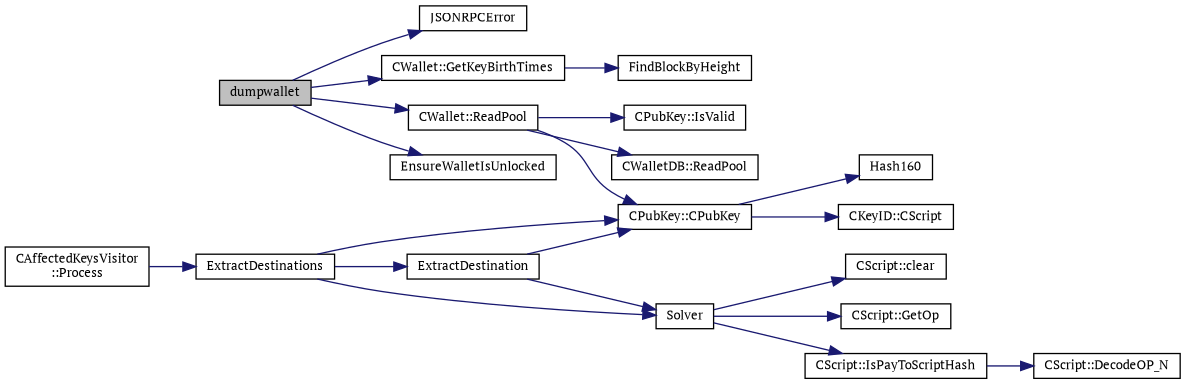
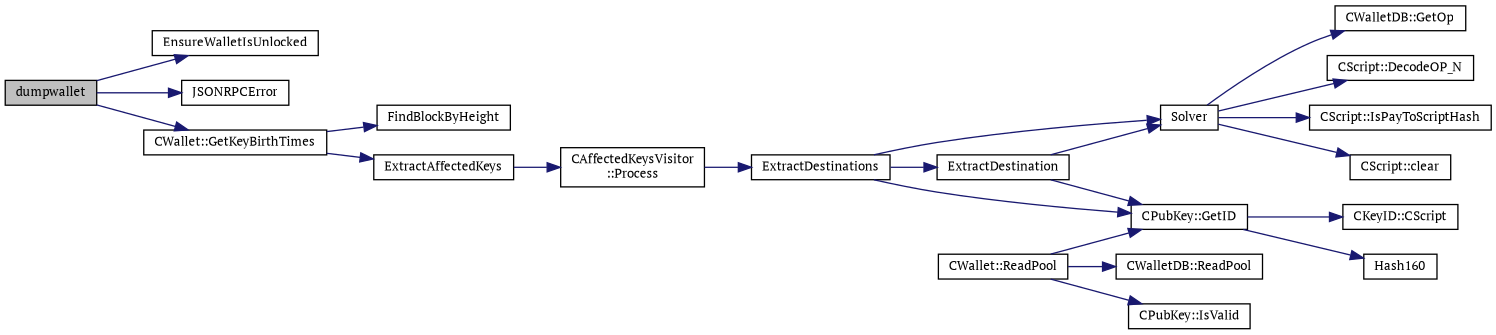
edge "dumpwallet" -> "CWallet::ReadPool": removed
node "ExtractAffectedKeys": added
node "CPubKey::CPubKey": label "CPubKey::CPubKey" -> "CPubKey::GetID"
node "CScript::GetOp": label "CScript::GetOp" -> "CWalletDB::GetOp"
edge "CScript::IsPayToScriptHash" -> "CScript::DecodeOP_N": now "Solver" -> "CScript::DecodeOP_N"
